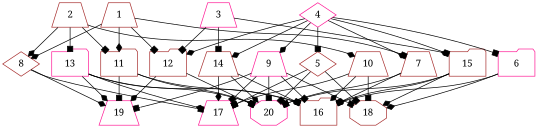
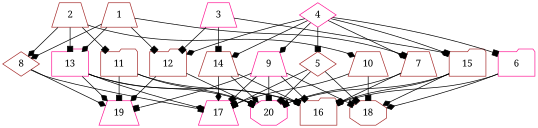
edge "1" -> "11": now "1" -> "13"
edge "10" -> "16": removed
